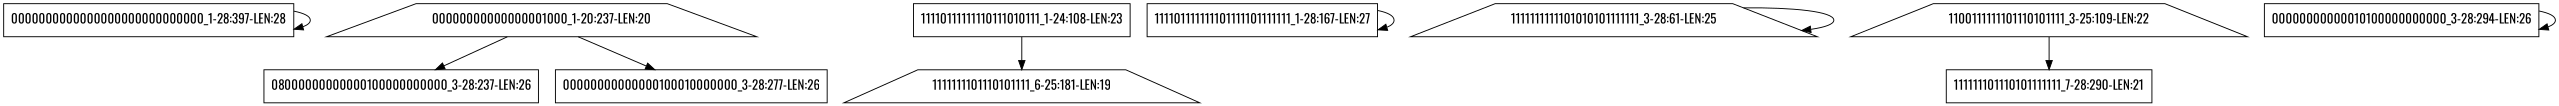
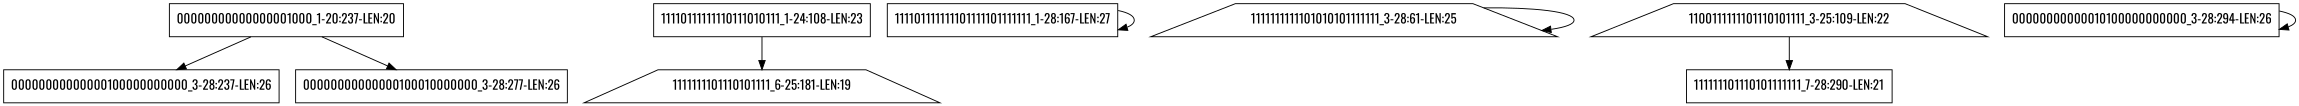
node "0000000000000000000000000000_1-28:397-LEN:28": removed
node "00000000000000001000_1-20:237-LEN:20": shape trapezium -> box
node "08000000000000100000000000_3-28:237-LEN:26": label "08000000000000100000000000_3-28:237-LEN:26" -> "00000000000000100000000000_3-28:237-LEN:26"
